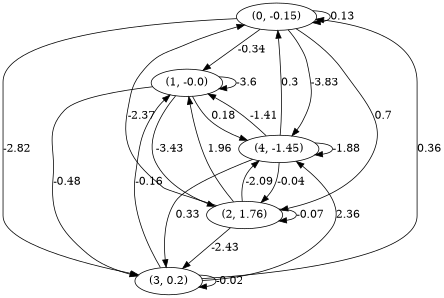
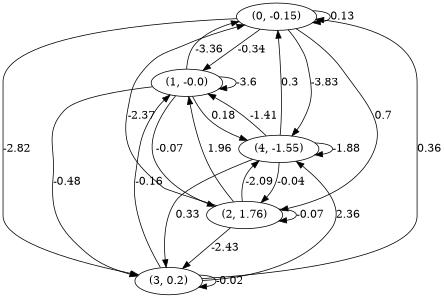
edge "(1, -0.0)" -> "(0, -0.15)": added, label "-3.36"
edge "(1, -0.0)" -> "(2, 1.76)": label "-3.43" -> "-0.07"
node "(4, -1.45)": label "(4, -1.45)" -> "(4, -1.55)"
